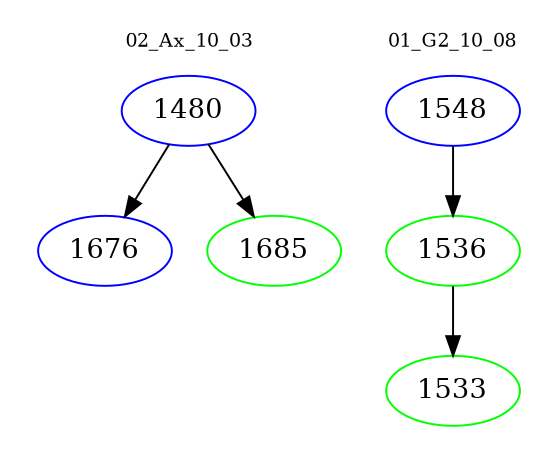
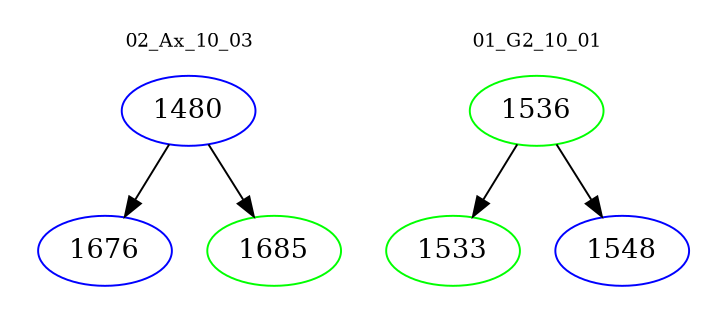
cluster "01_G2_10_08": label "01_G2_10_08" -> "01_G2_10_01"
edge "1548" -> "1536": reversed
